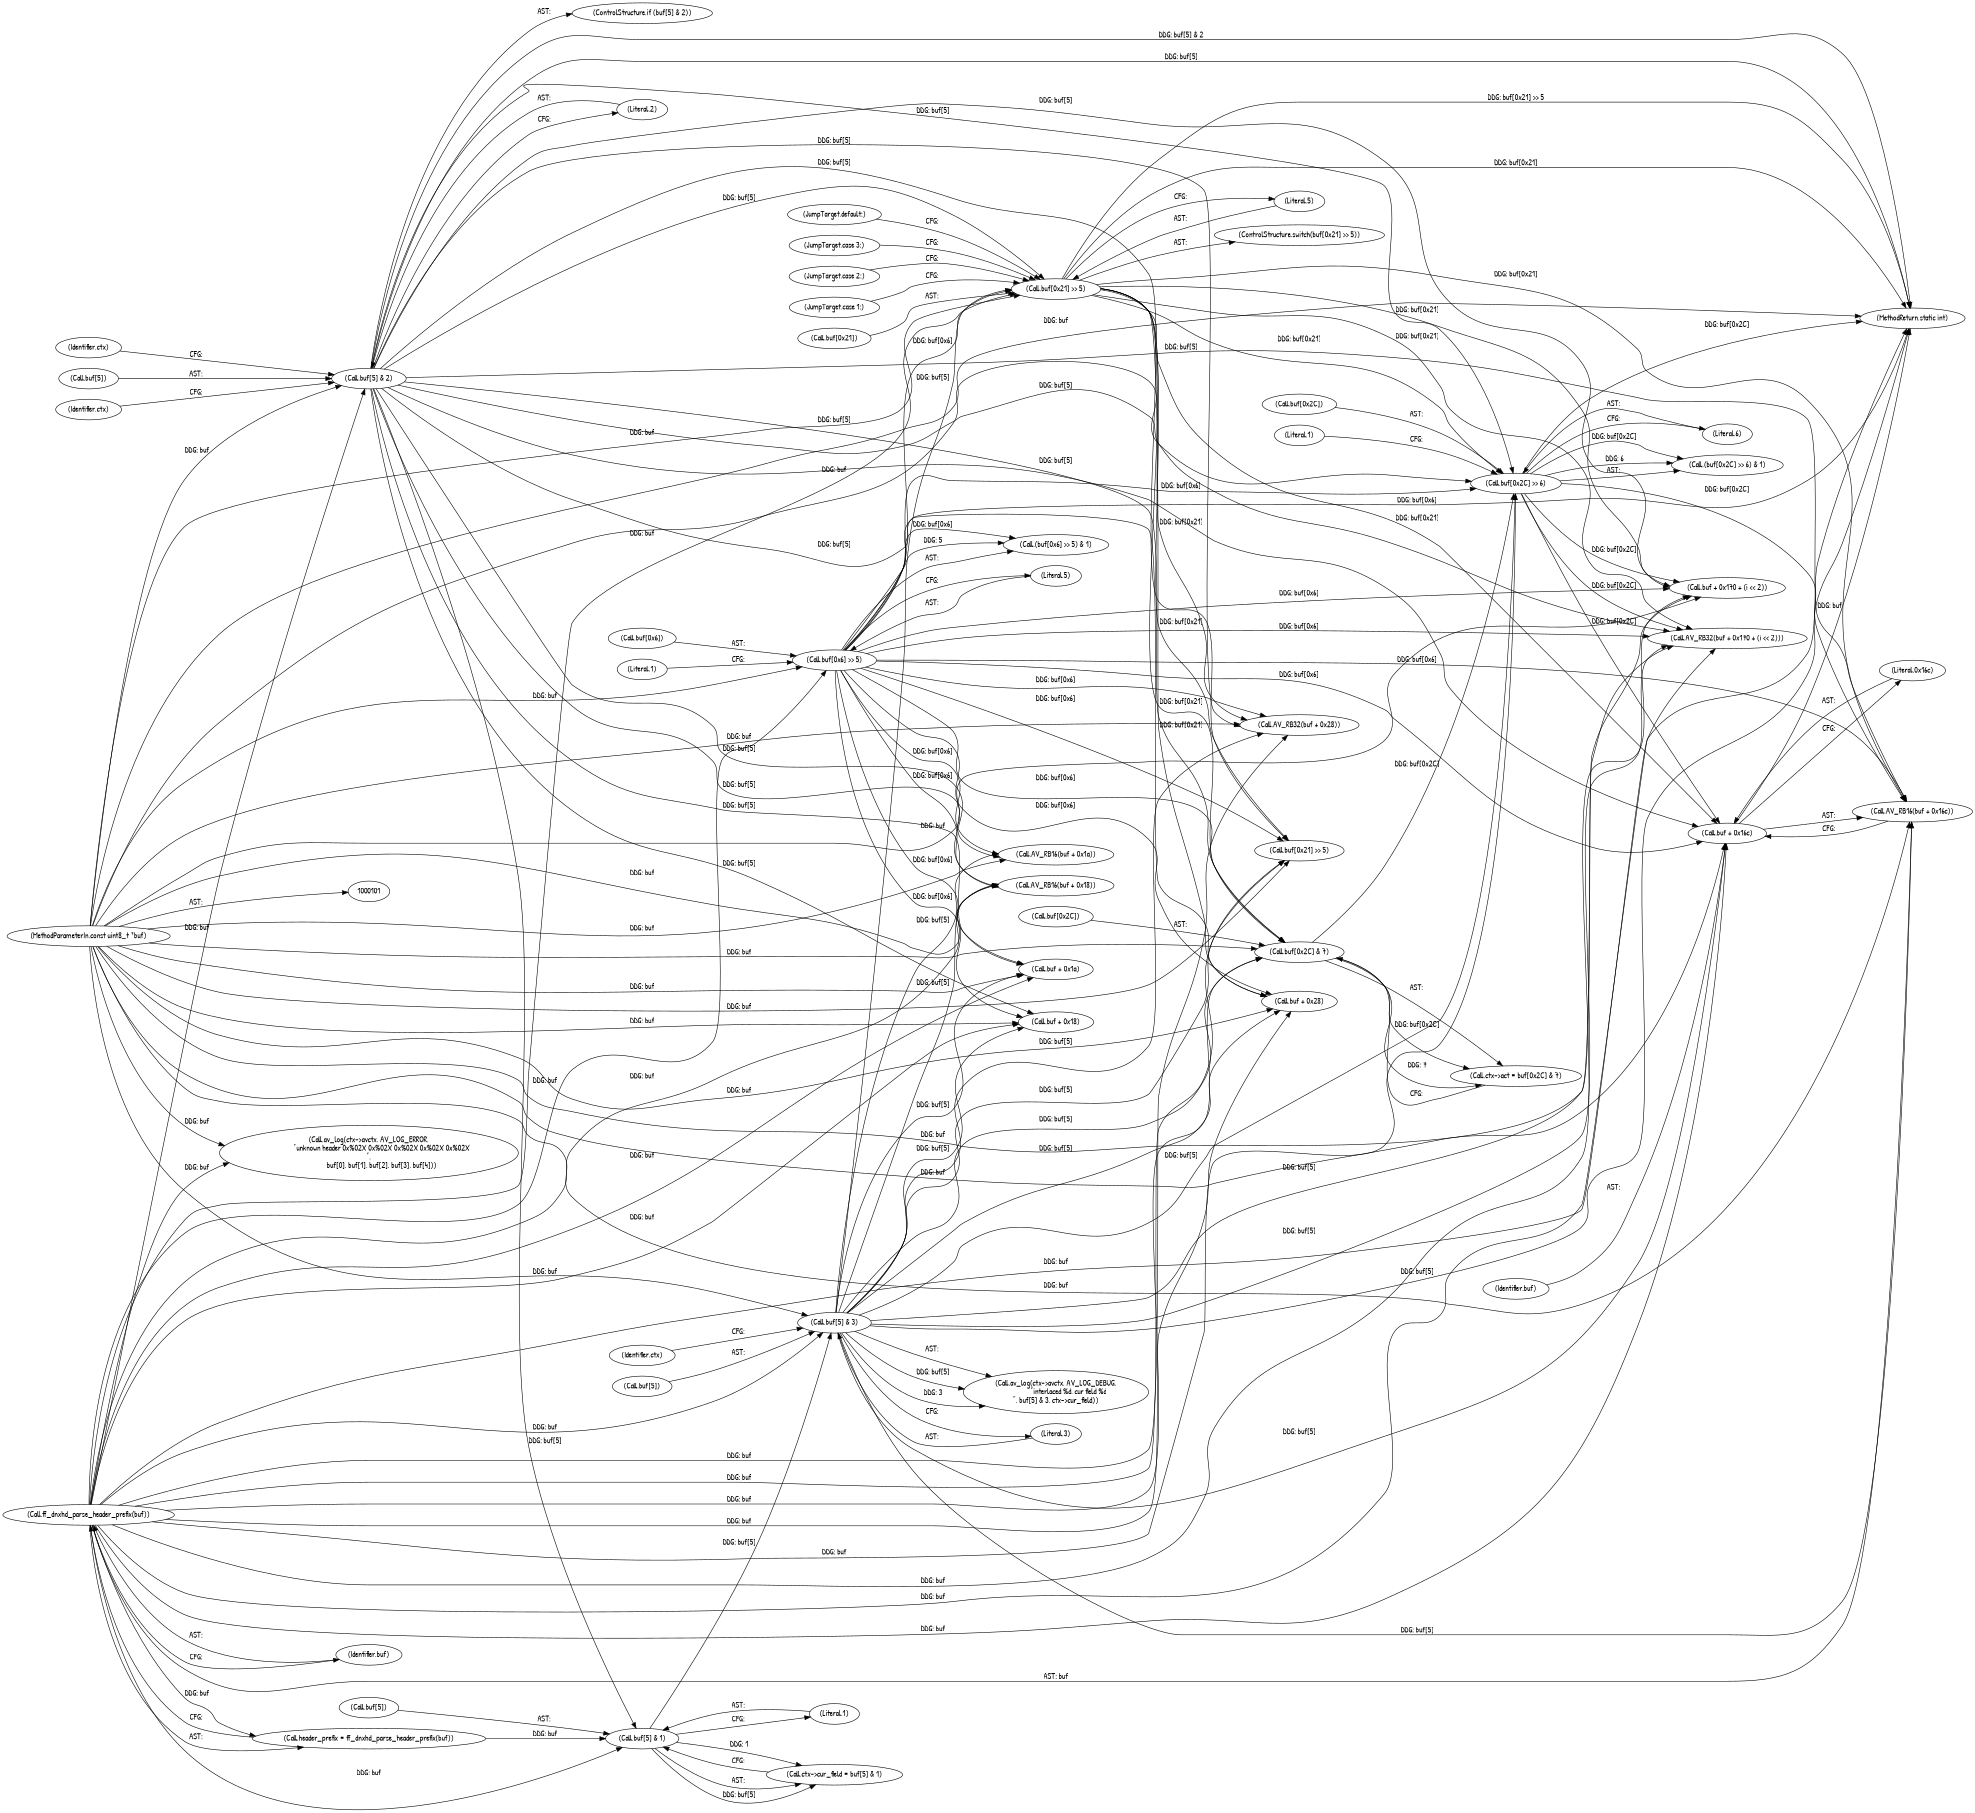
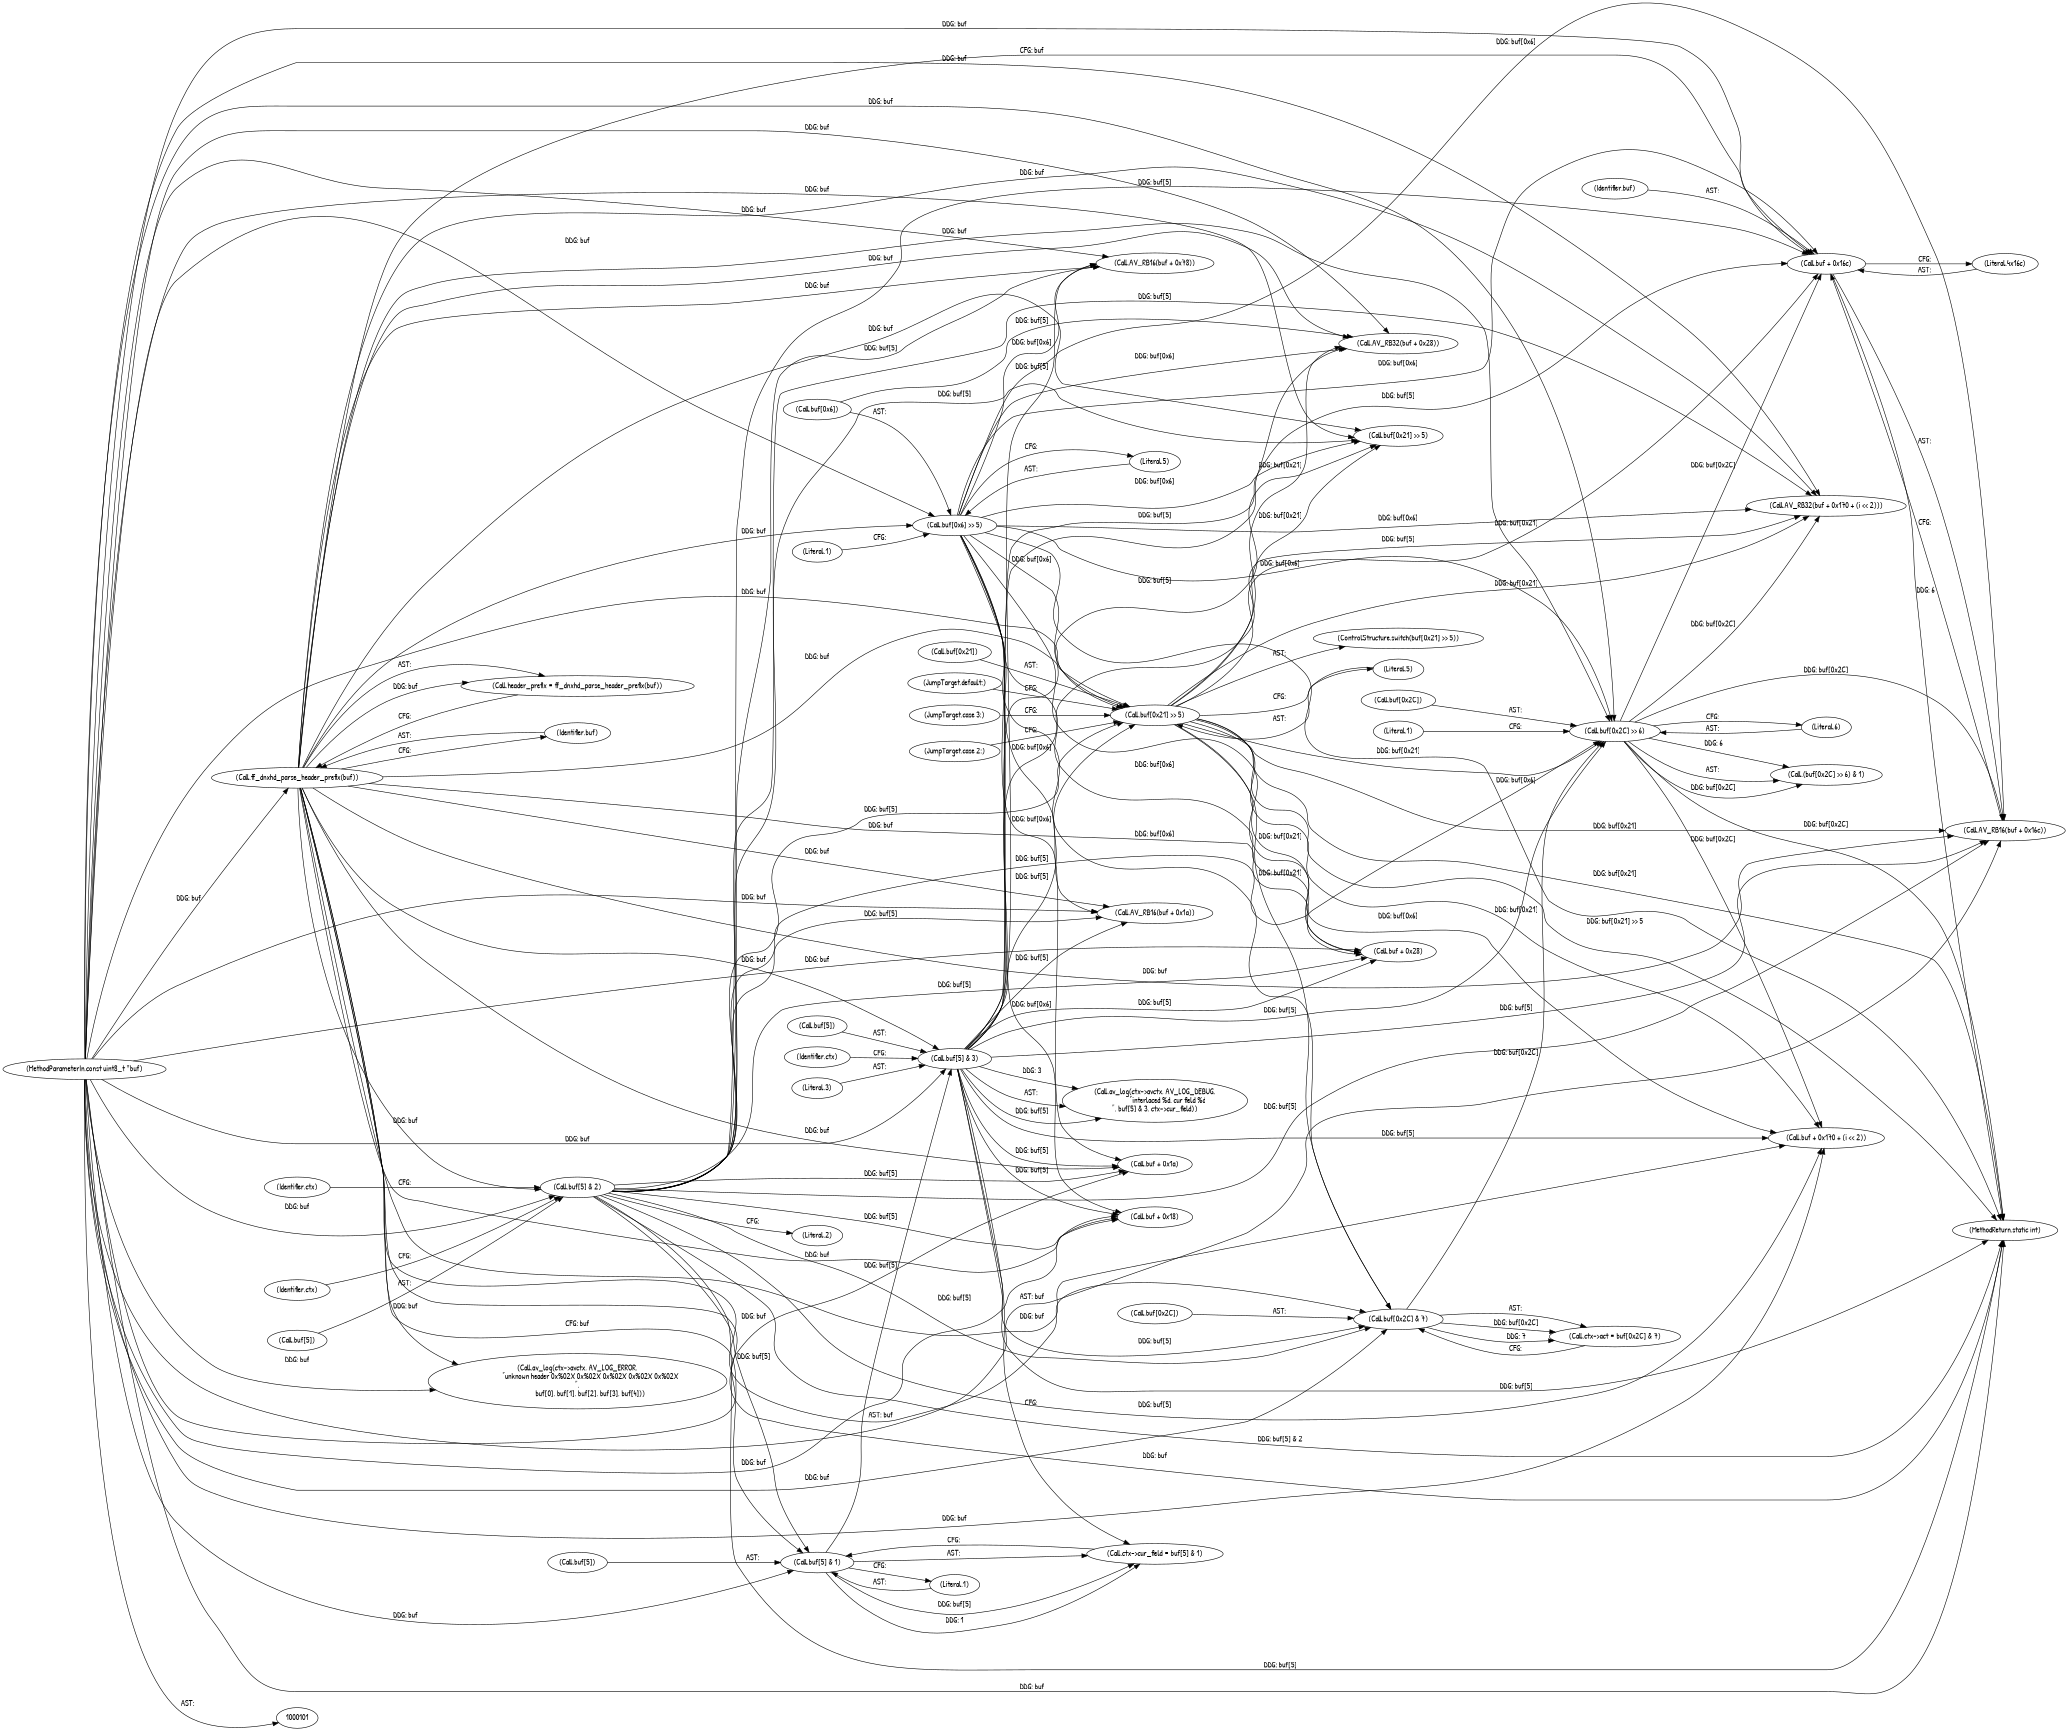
node "(ControlStructure,if (buf[5] & 2))": removed
edge "(Call,buf[5] & 2)" -> "(Call,AV_RB32(buf + 0x28))": now "(Call,buf[0x6])" -> "(Call,AV_RB32(buf + 0x28))"
edge "(Literal,2)" -> "(Call,buf[5] & 2)": removed, label "AST:"
node "(JumpTarget,case 1:)": removed
node "(Call,(buf[0x6] >> 5) & 1)": removed
edge "(Call,buf + 0x16c)" -> "(MethodReturn,static int)": label "DDG: buf" -> "DDG: 6"
node "(Literal,0x16c)": label "(Literal,0x16c)" -> "(Literal,4x16c)"
edge "(Call,ff_dnxhd_parse_header_prefix(buf))" -> "(Call,AV_RB16(buf + 0x1a))": added, label "DDG: buf"
node "(Call,AV_RB16(buf + 0x18))": label "(Call,AV_RB16(buf + 0x18))" -> "(Call,AV_RB16(buf + 0x78))"
edge "(MethodParameterIn,const uint8_t *buf)" -> "(Call,ff_dnxhd_parse_header_prefix(buf))": added, label "DDG: buf"
edge "(MethodParameterIn,const uint8_t *buf)" -> "(Call,AV_RB16(buf + 0x16c))": label "DDG: buf" -> "AST: buf"
edge "(Call,buf[5] & 3)" -> "(Literal,3)": now "(Call,buf[5] & 3)" -> "(Call,ctx->cur_field = buf[5] & 1)"
edge "(Call,ff_dnxhd_parse_header_prefix(buf))" -> "(Call,buf[0x2C] & 7)": label "DDG: buf" -> "AST: buf"
edge "(Call,ff_dnxhd_parse_header_prefix(buf))" -> "(Call,buf + 0x16c)": label "DDG: buf" -> "CFG: buf"
edge "(Call,ff_dnxhd_parse_header_prefix(buf))" -> "(Call,AV_RB16(buf + 0x16c))": label "AST: buf" -> "DDG: buf"
edge "(Call,header_prefix = ff_dnxhd_parse_header_prefix(buf))" -> "(Call,buf[5] & 1)": now "(MethodParameterIn,const uint8_t *buf)" -> "(Call,buf[5] & 1)"
edge "(Call,ff_dnxhd_parse_header_prefix(buf))" -> "(Call,buf[5] & 1)": label "DDG: buf" -> "CFG: buf"
